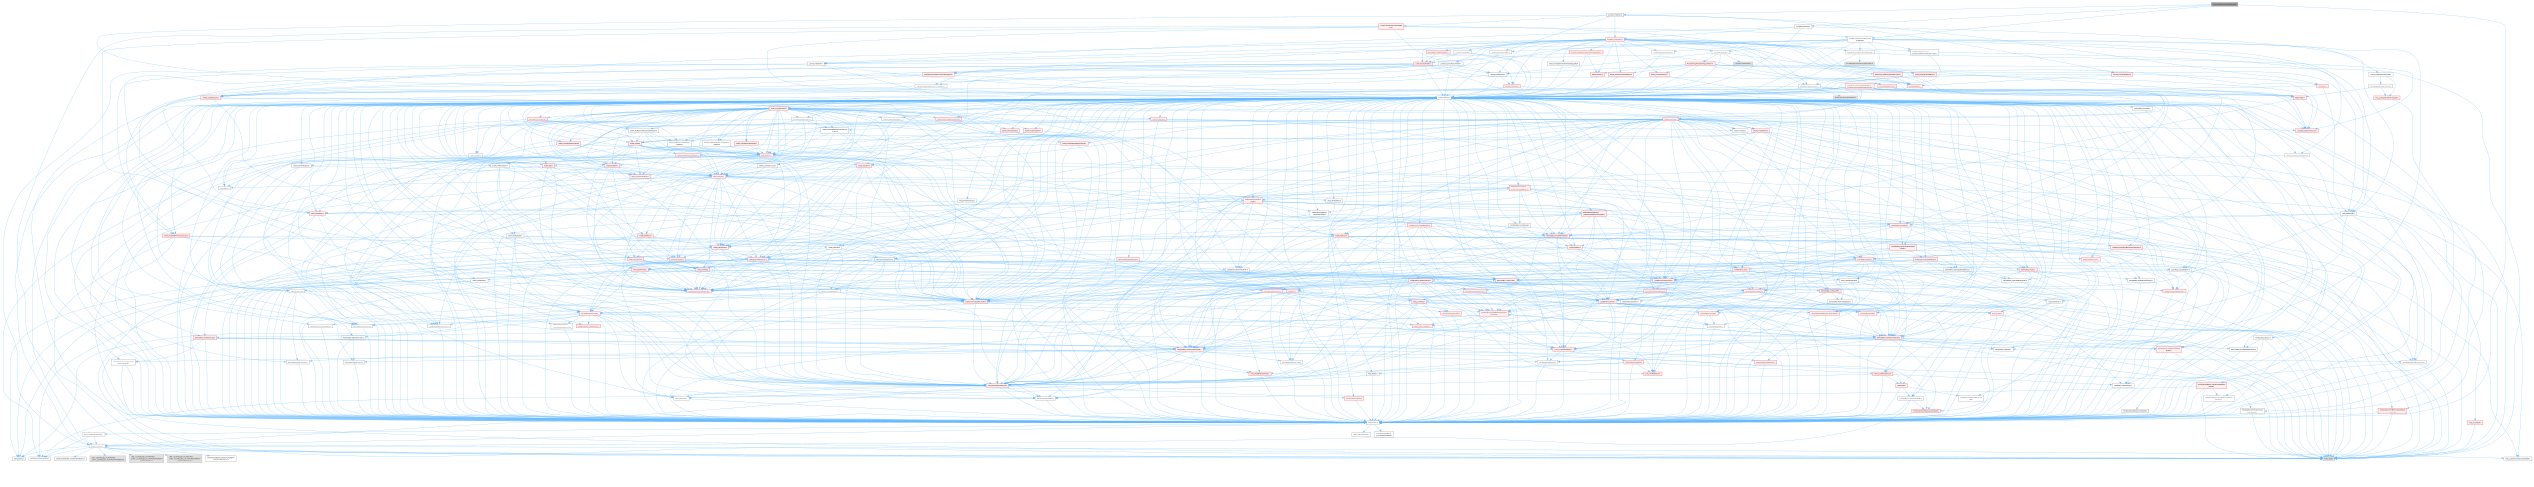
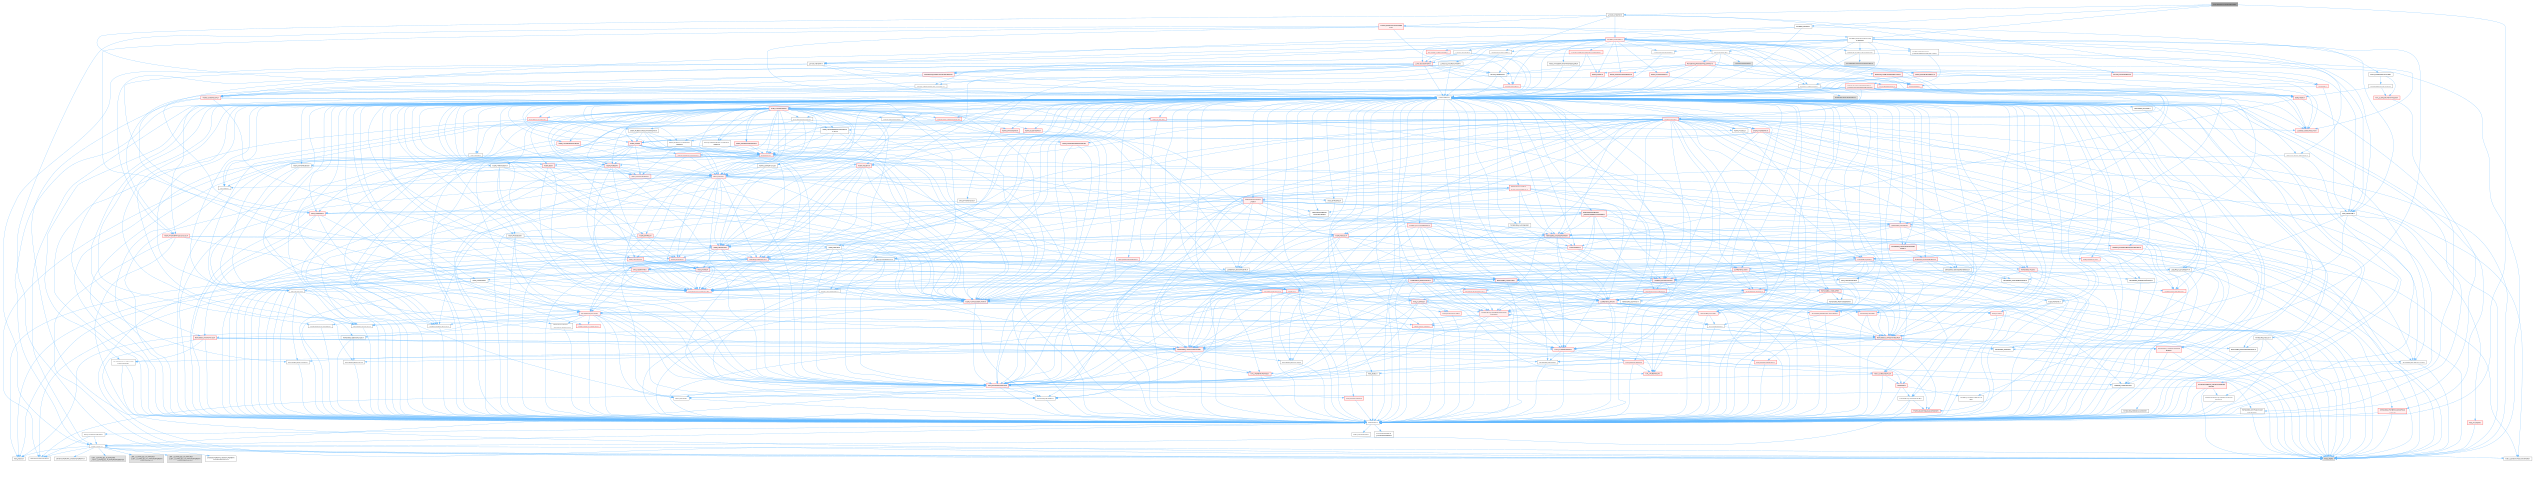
edge "CoreMinimal.h" -> "Templates/UnrealTemplate.h": removed
